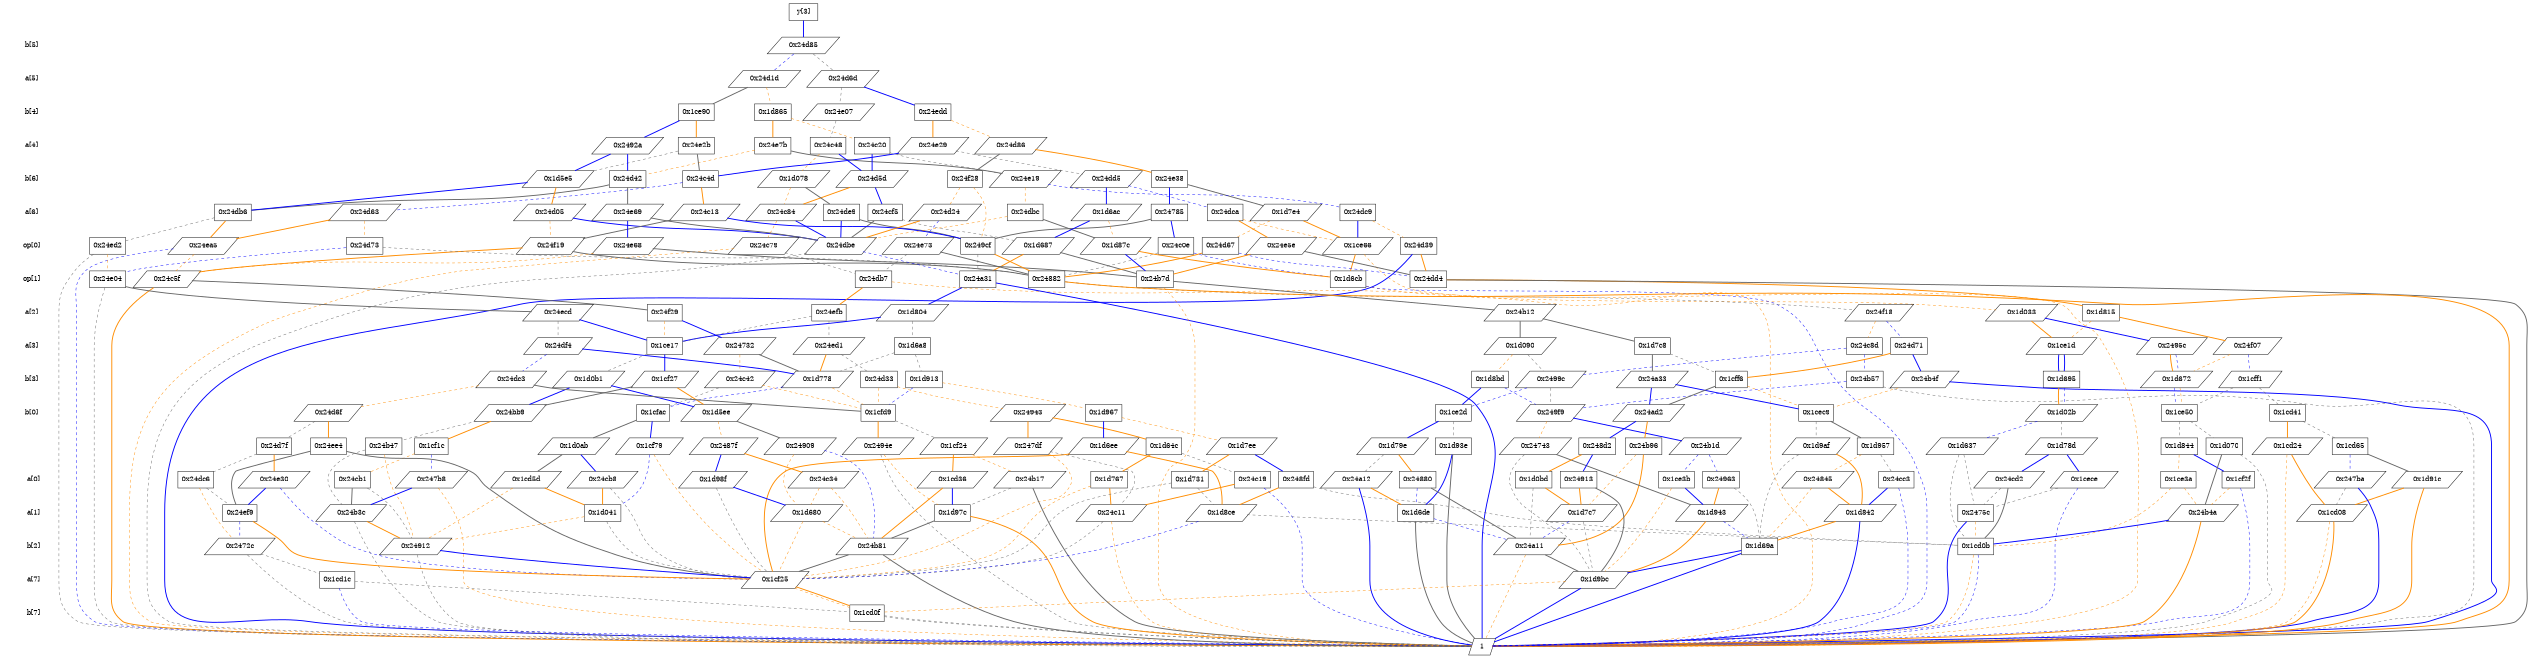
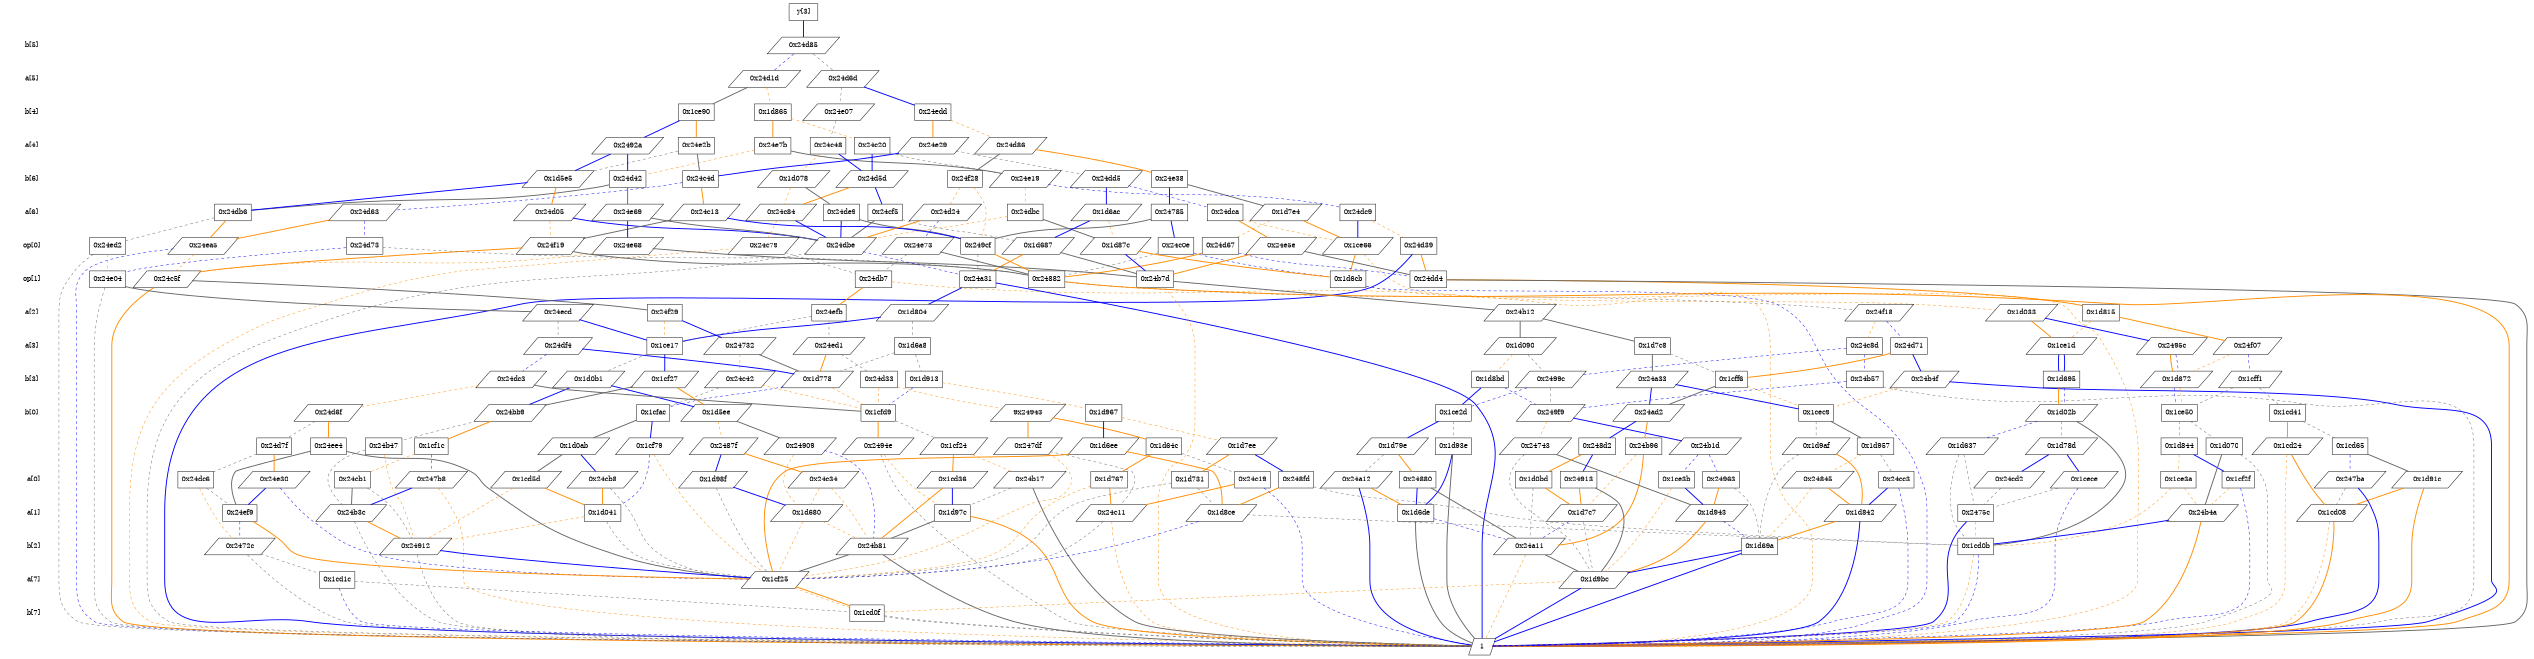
edge "0x24d63" -- "0x24d73": color darkorange -> blue
node "0x24943": label "0x24943" -> "9x24943"
edge "0x24880" -- "0x1d6de": style dashed -> bold
edge "0x24cd2" -- "0x1cd0b": now "0x1d02b" -- "0x1cd0b"
